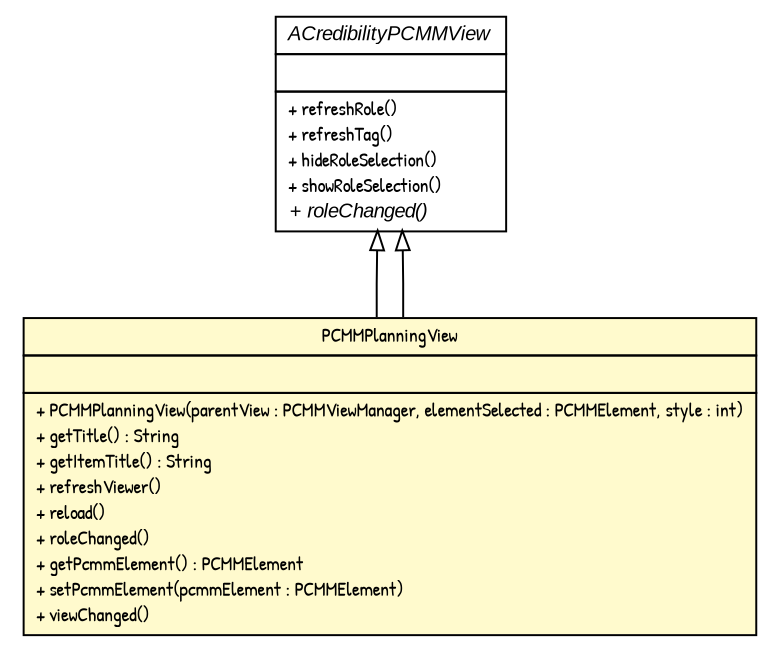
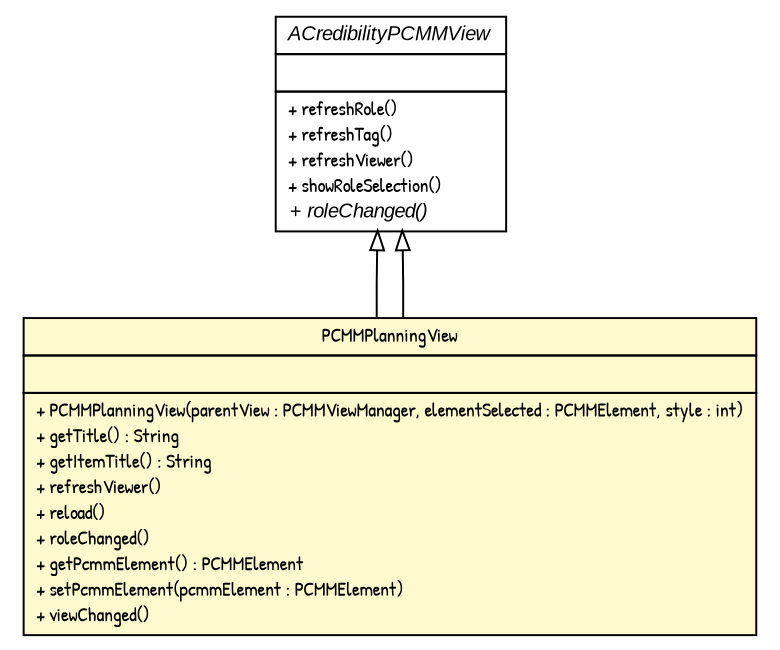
node "ACredibilityPCMMView": text "+ hideRoleSelection()" -> "+ refreshViewer()"
